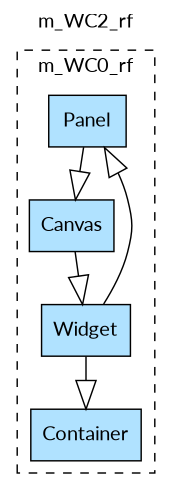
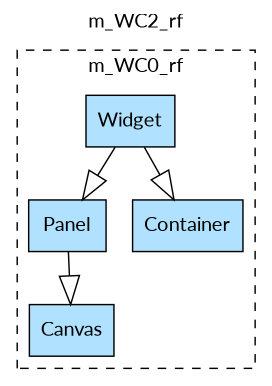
edge "Canvas" -> "Widget": removed
